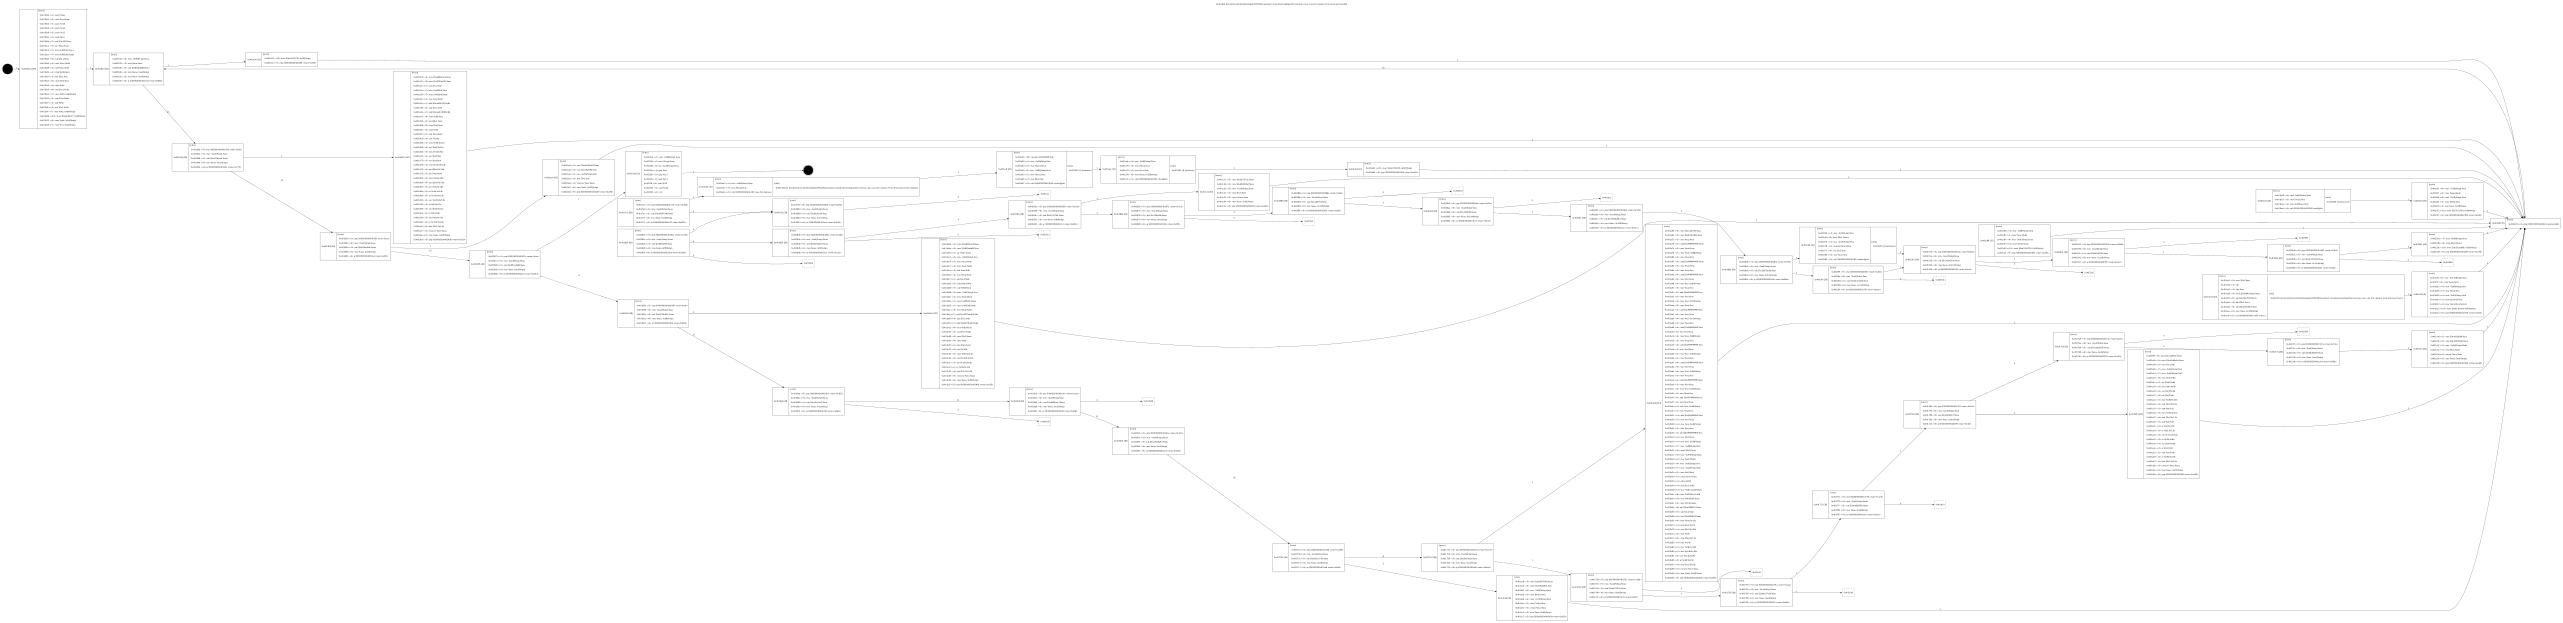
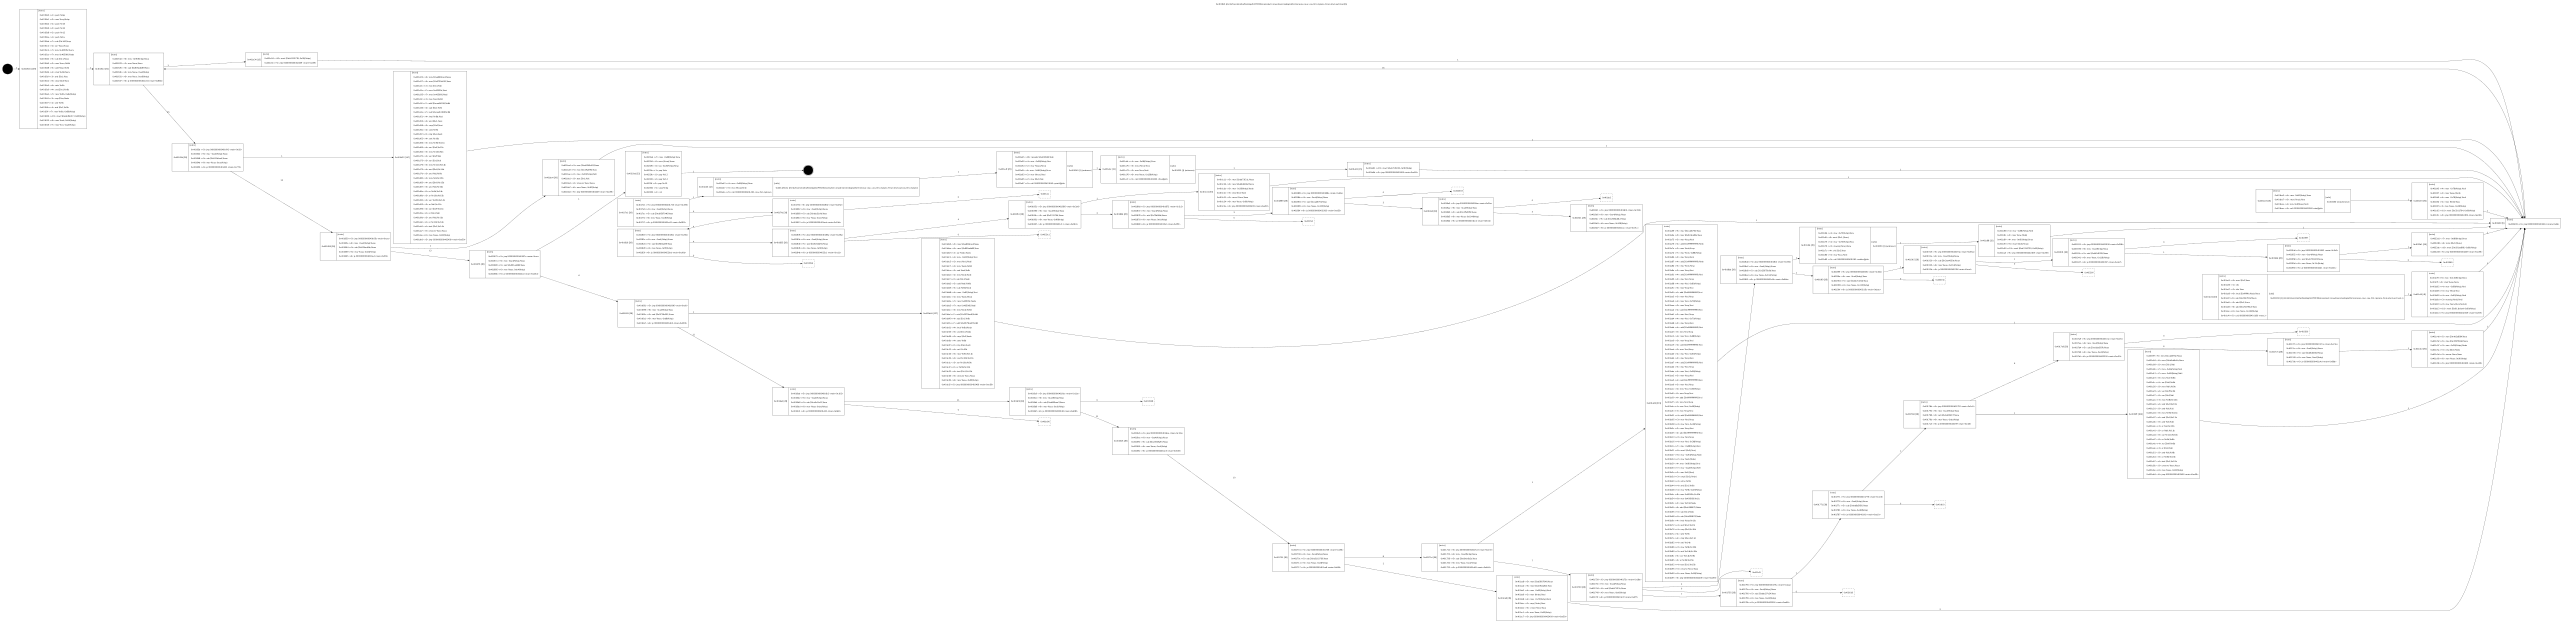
edge "0x401819 [28]" -> "0x4017fd [28]": reversed
edge "0x4018c1 [28]" -> "0x4018dd [28]": now "0x401739 [28]" -> "0x4018dd [28]"
edge "0x401c6b [29]" -> "0x401915 [28]": now "0x401c6b [29]" -> "0x401c88 [32]"
